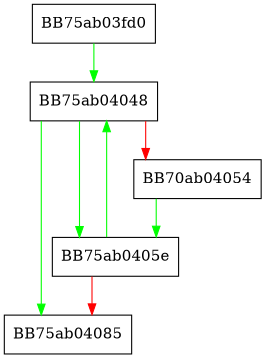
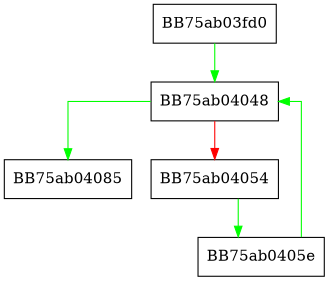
edge "BB75ab04048" -> "BB75ab0405e": removed
node "BB70ab04054": label "BB70ab04054" -> "BB75ab04054"
edge "BB75ab0405e" -> "BB75ab04085": removed
